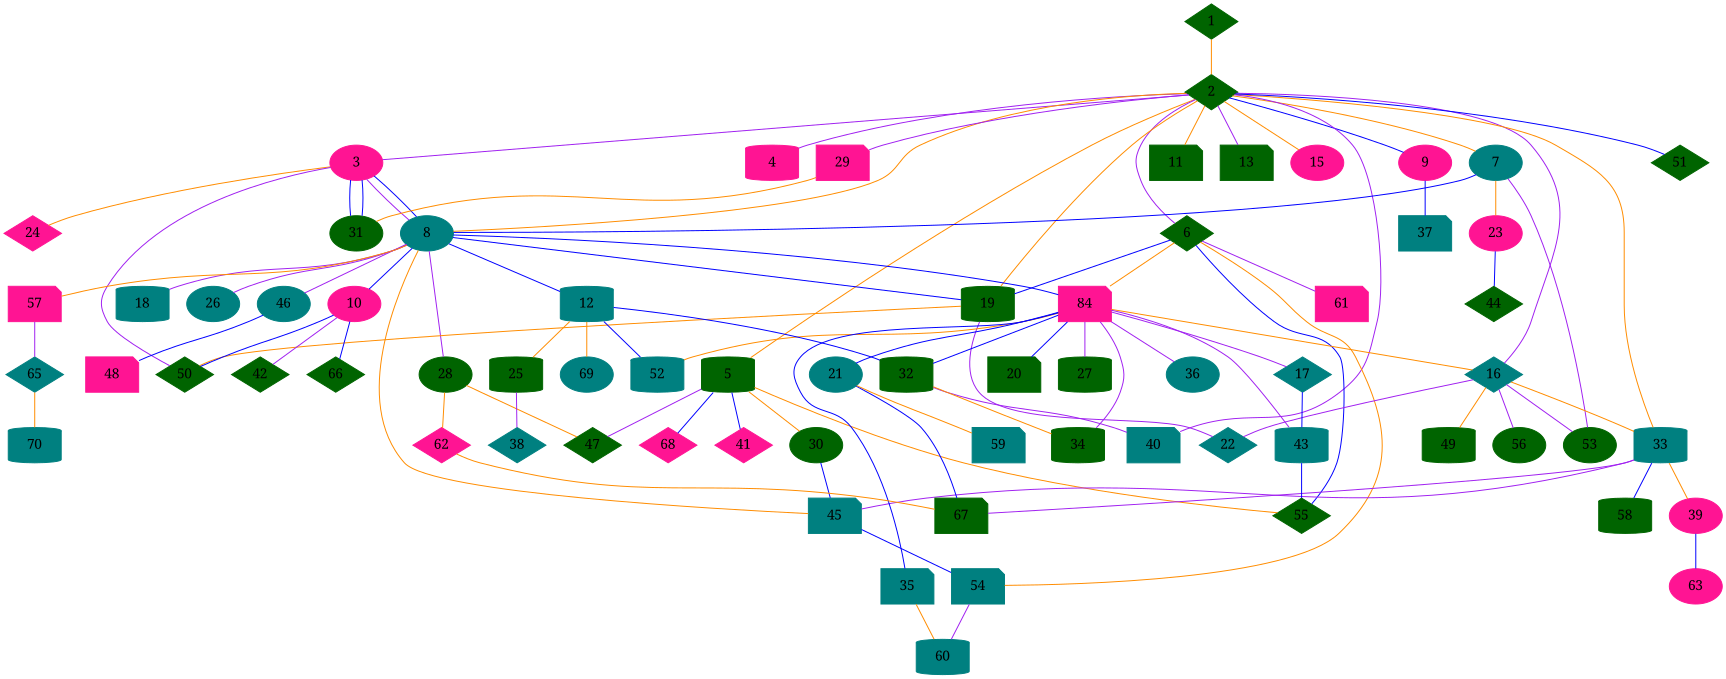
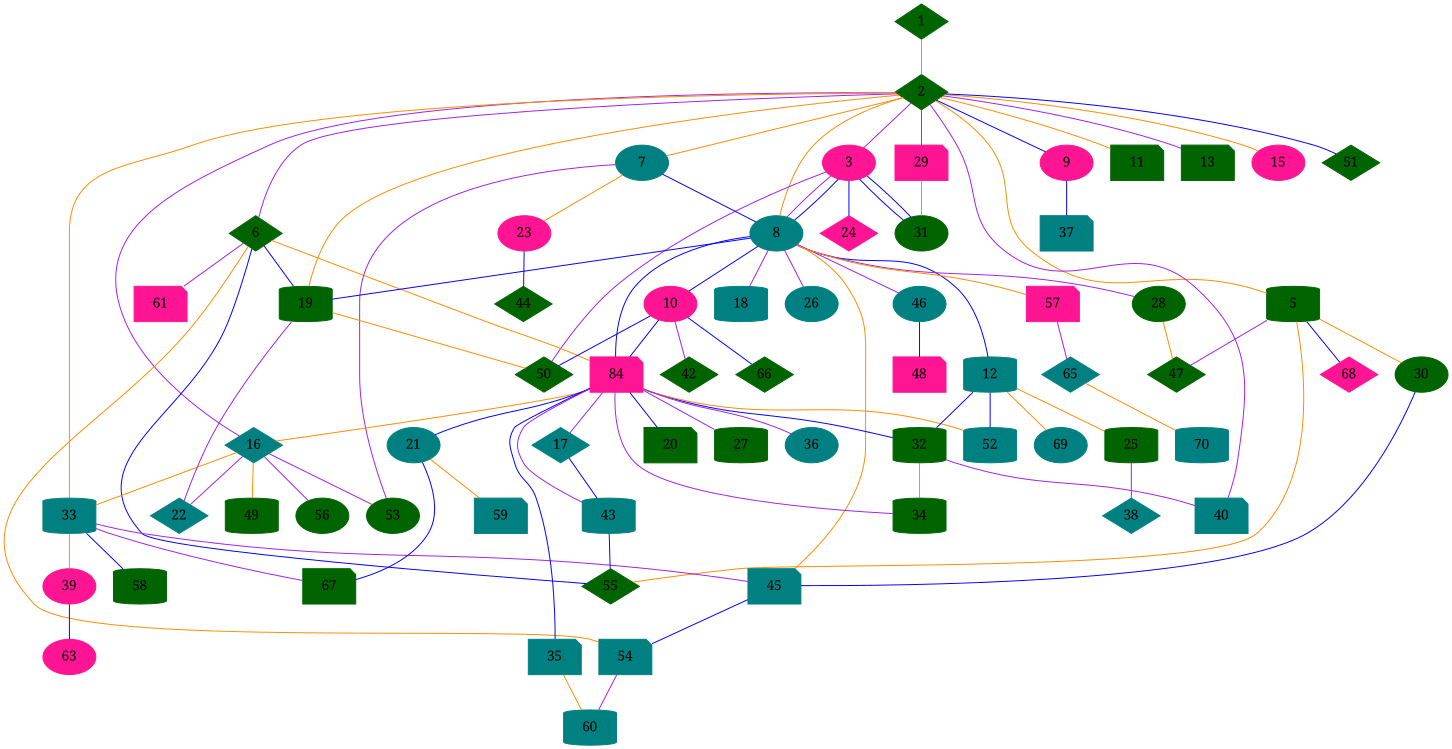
node "4": removed
edge "3" -- "24": color darkorange -> blue
edge "10" -- "84": added
node "62": removed
node "41": removed
